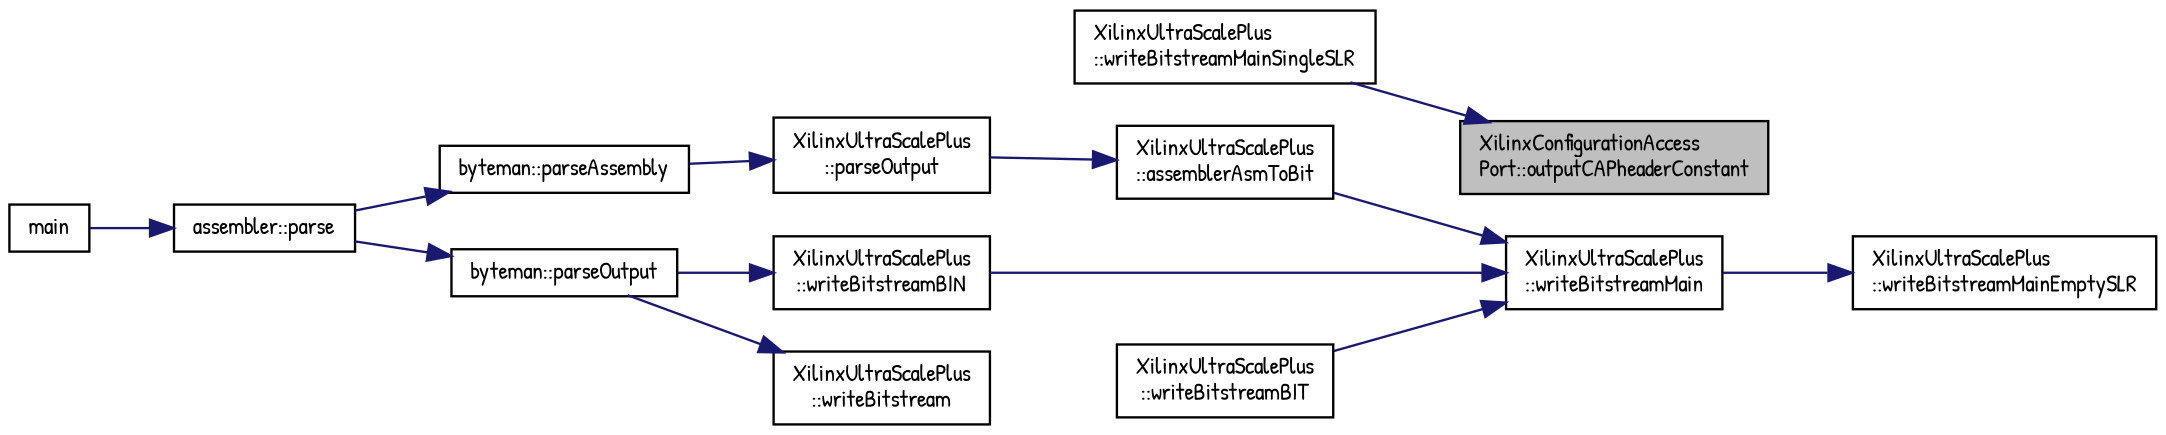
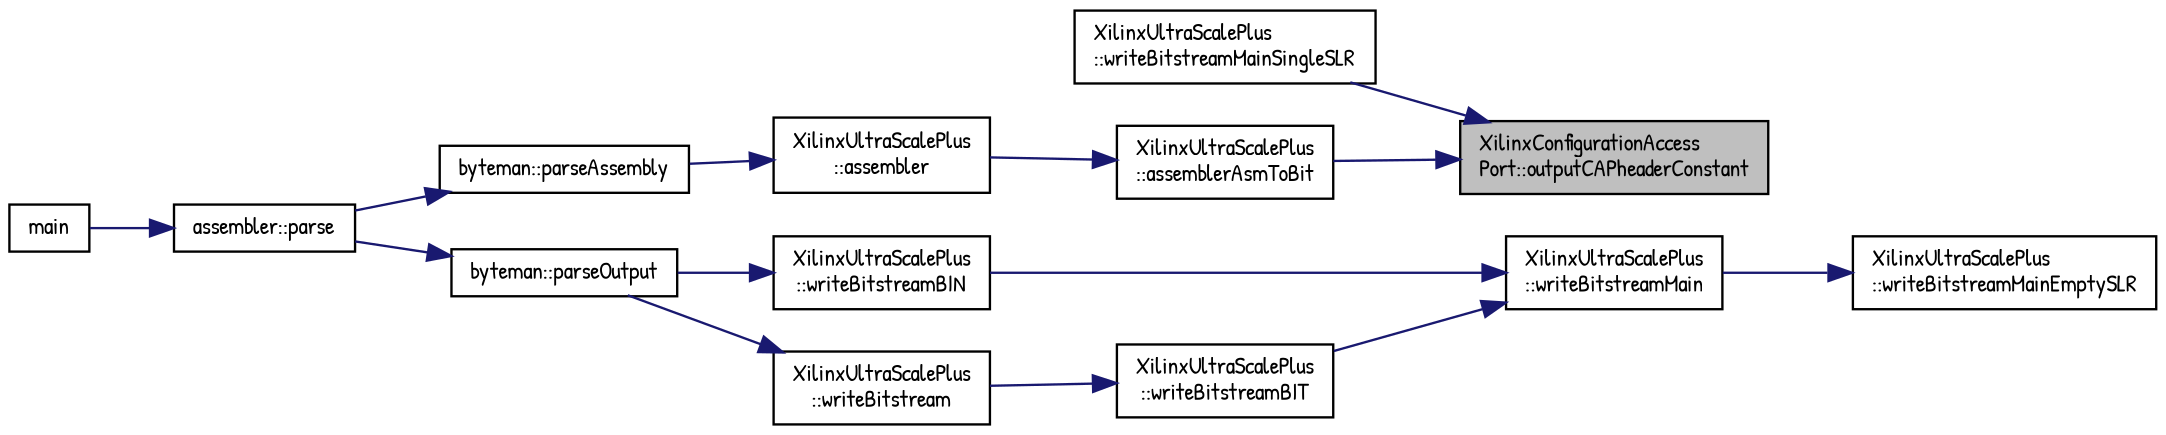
node "XilinxUltraScalePlus ::parseOutput": label "XilinxUltraScalePlus ::parseOutput" -> "XilinxUltraScalePlus ::assembler"
edge "XilinxUltraScalePlus ::assemblerAsmToBit" -> "XilinxUltraScalePlus ::writeBitstreamMain": now "XilinxUltraScalePlus ::assemblerAsmToBit" -> "XilinxConfigurationAccess Port::outputCAPheaderConstant"
edge "XilinxUltraScalePlus ::writeBitstream" -> "XilinxUltraScalePlus ::writeBitstreamBIT": added
